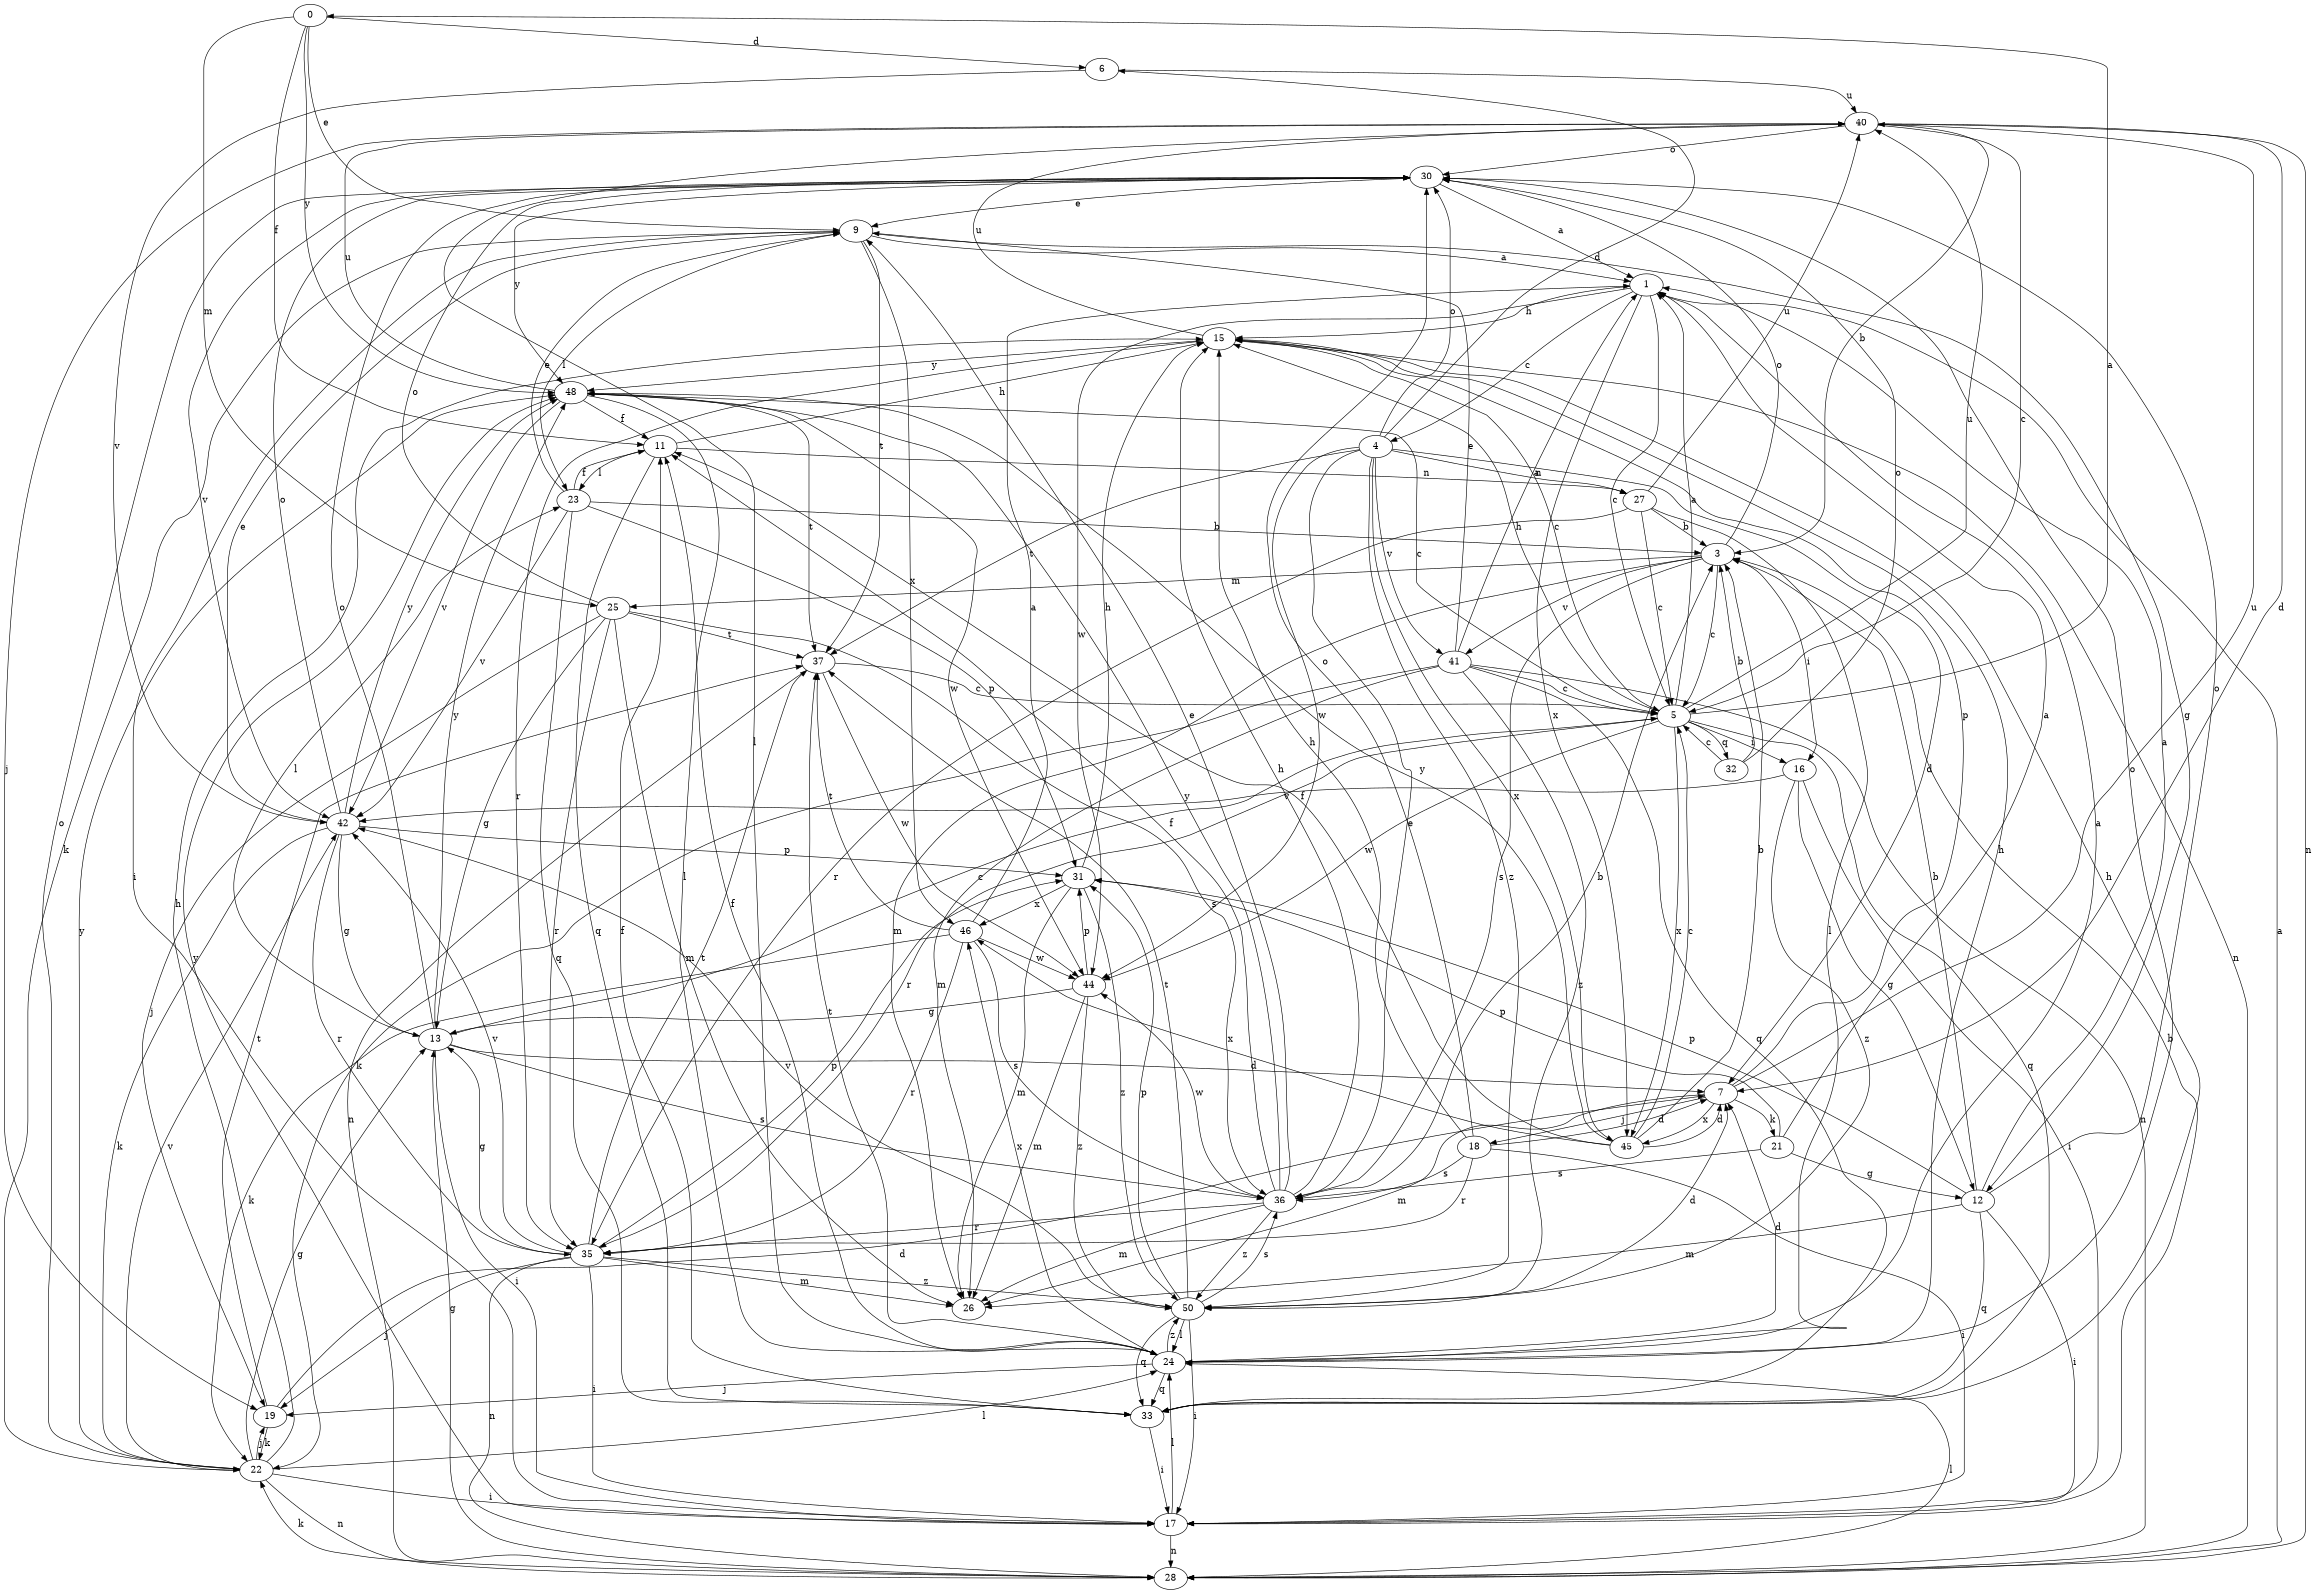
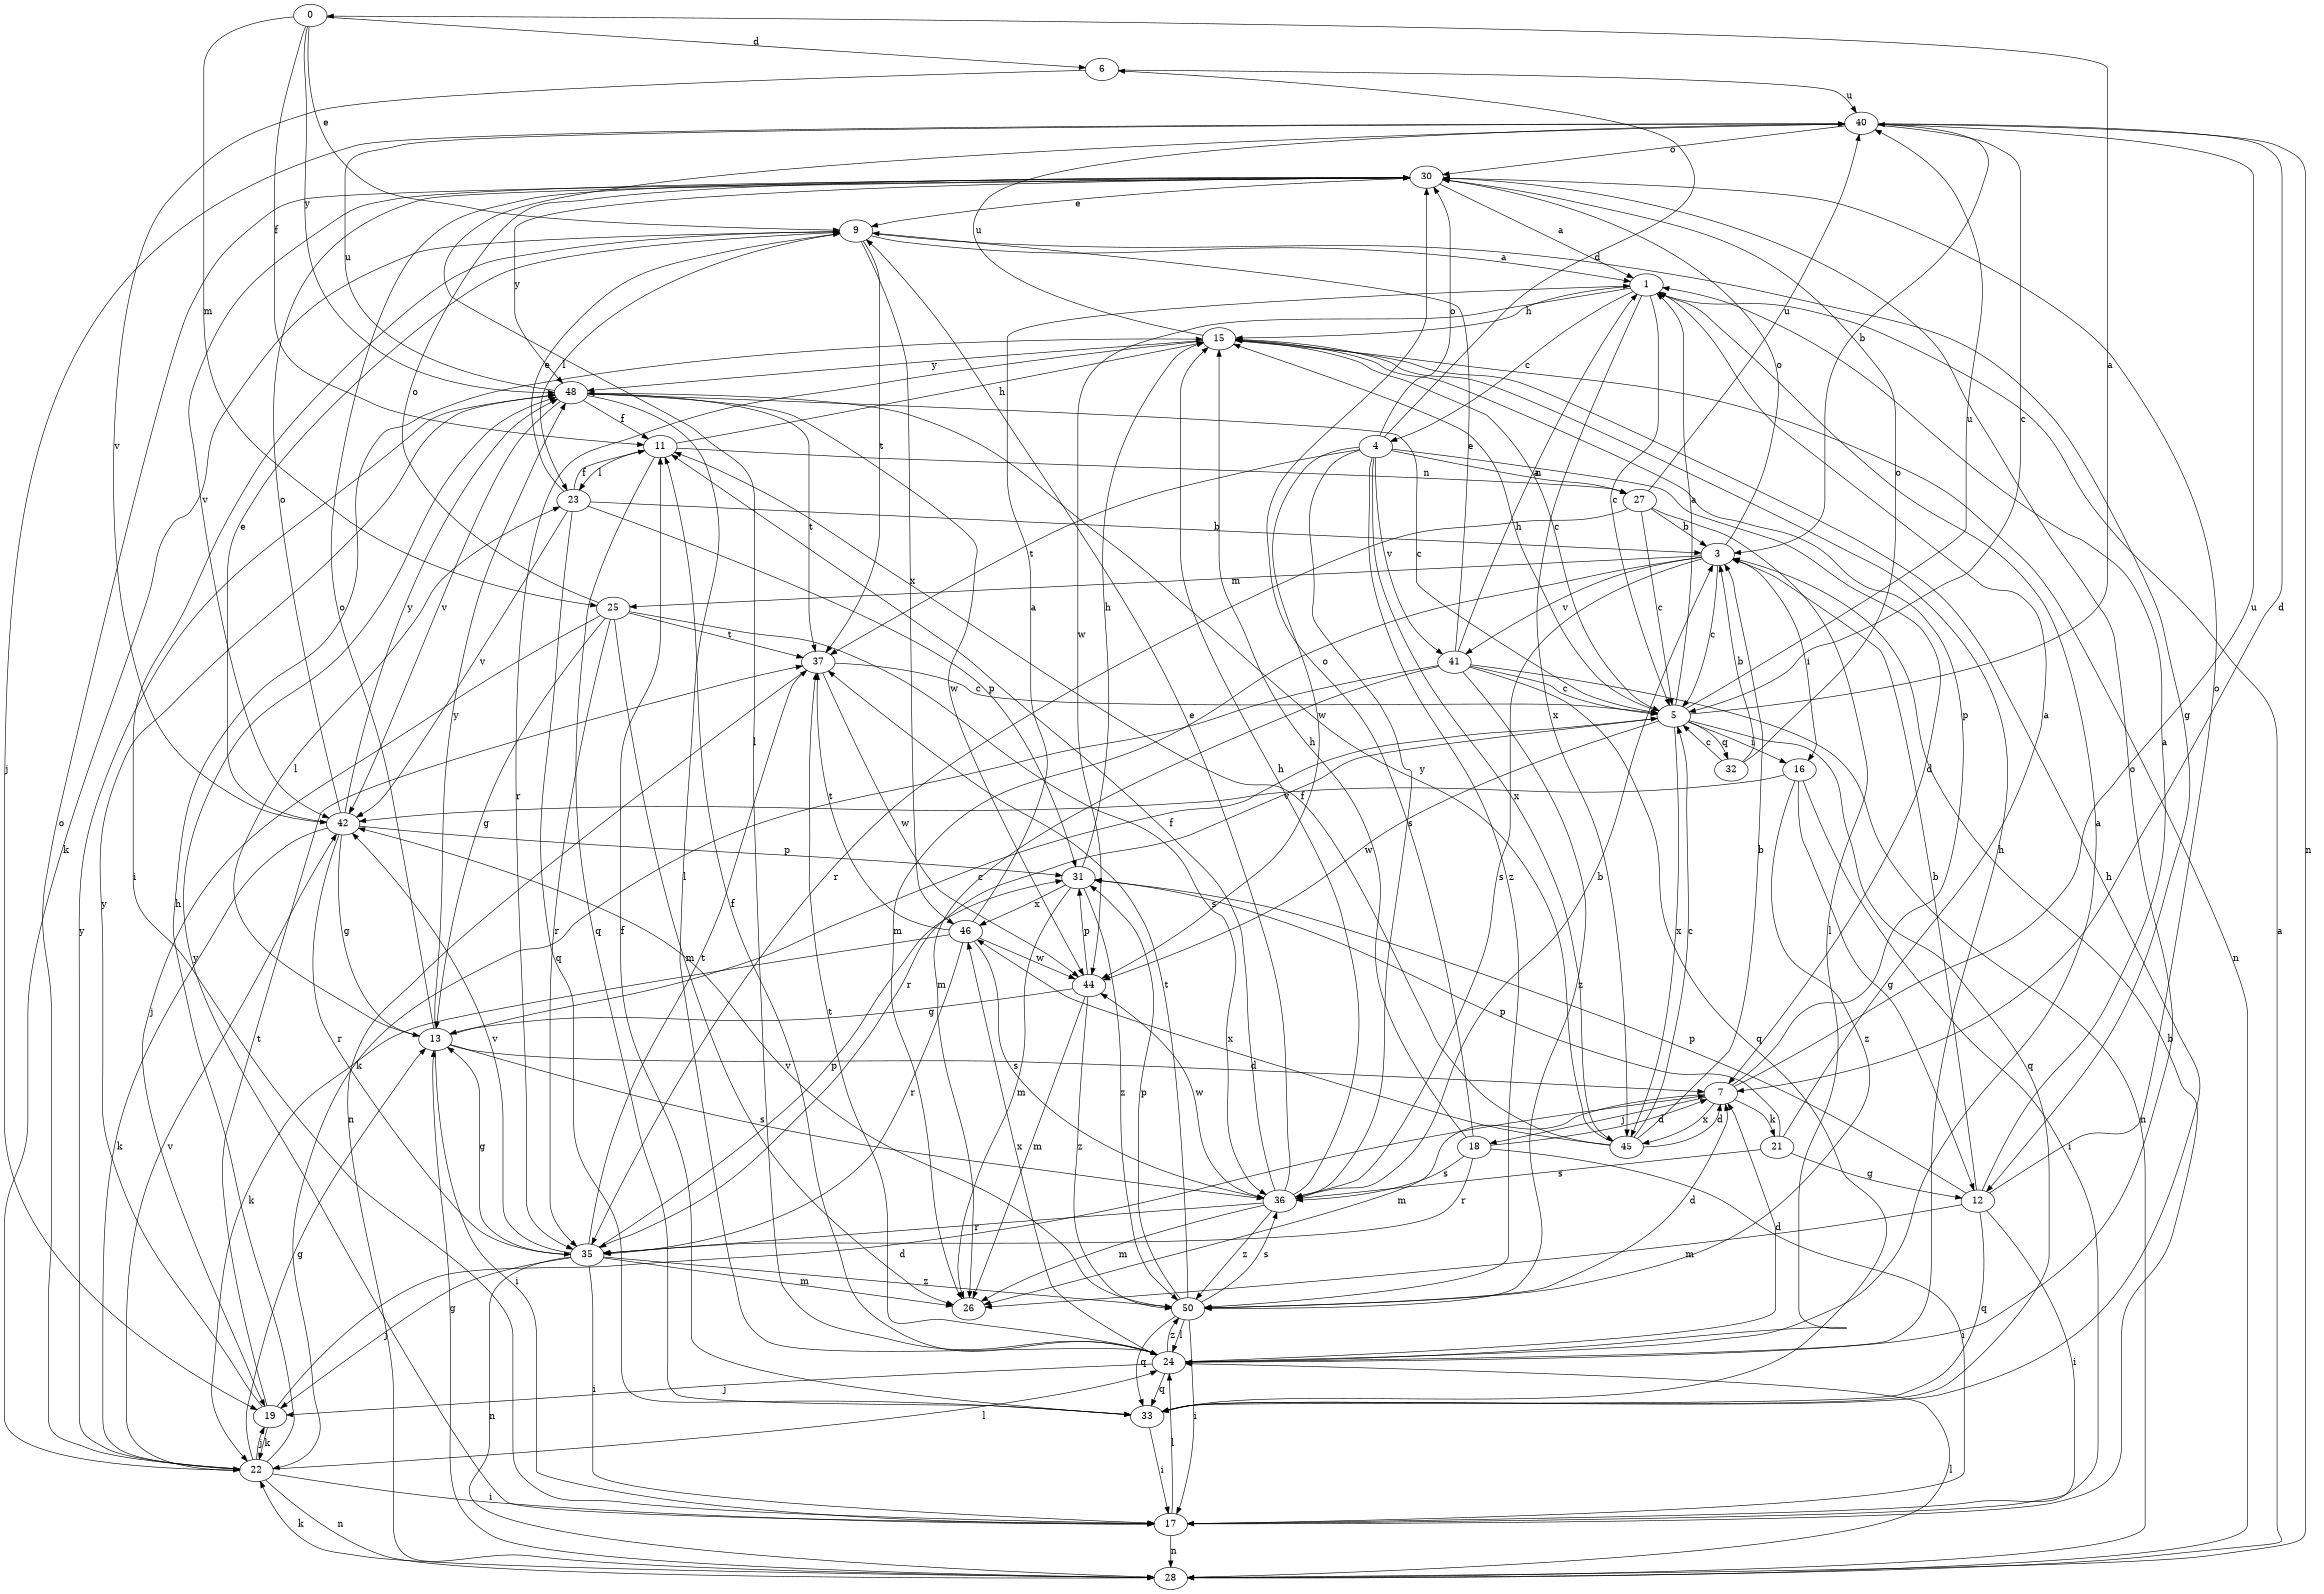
edge "36" -> "48": now "19" -> "48"
edge "4" -> "36": label "e" -> "s"
